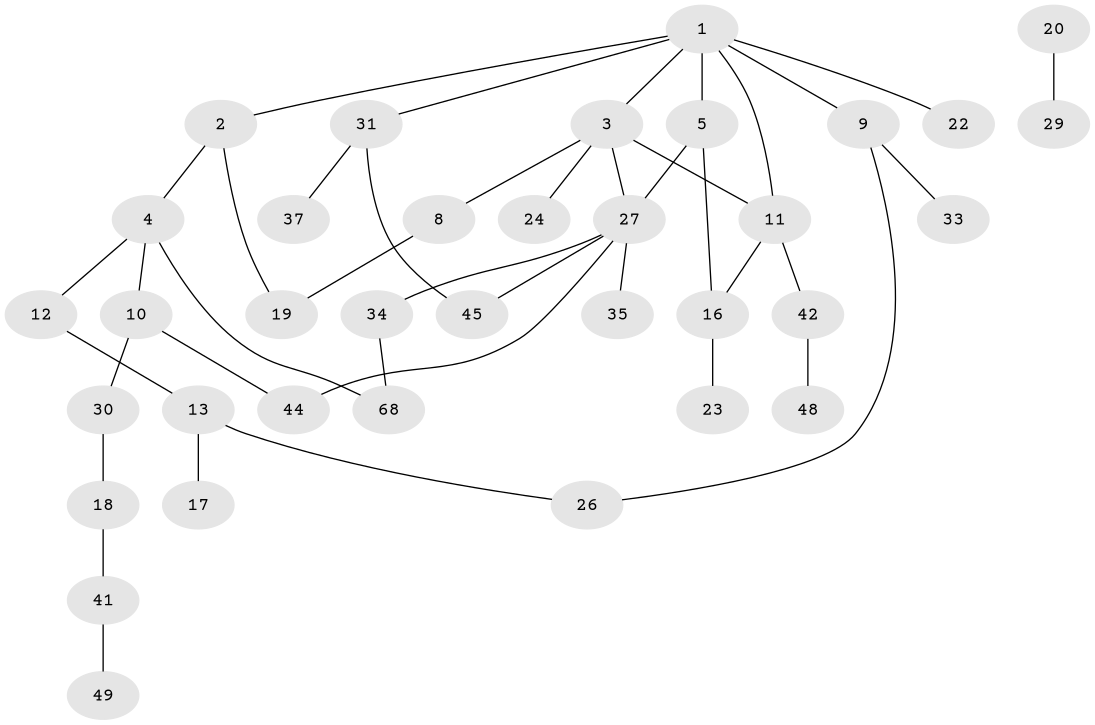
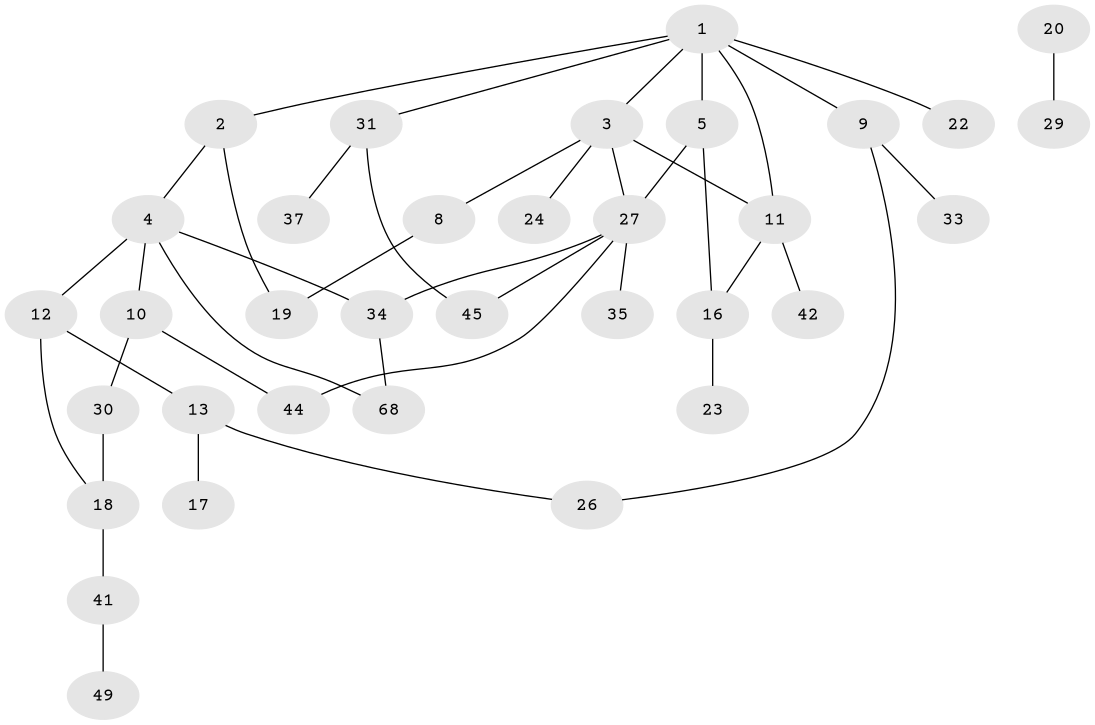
edge "4" -- "34": added
node "48": removed
edge "12" -- "18": added
